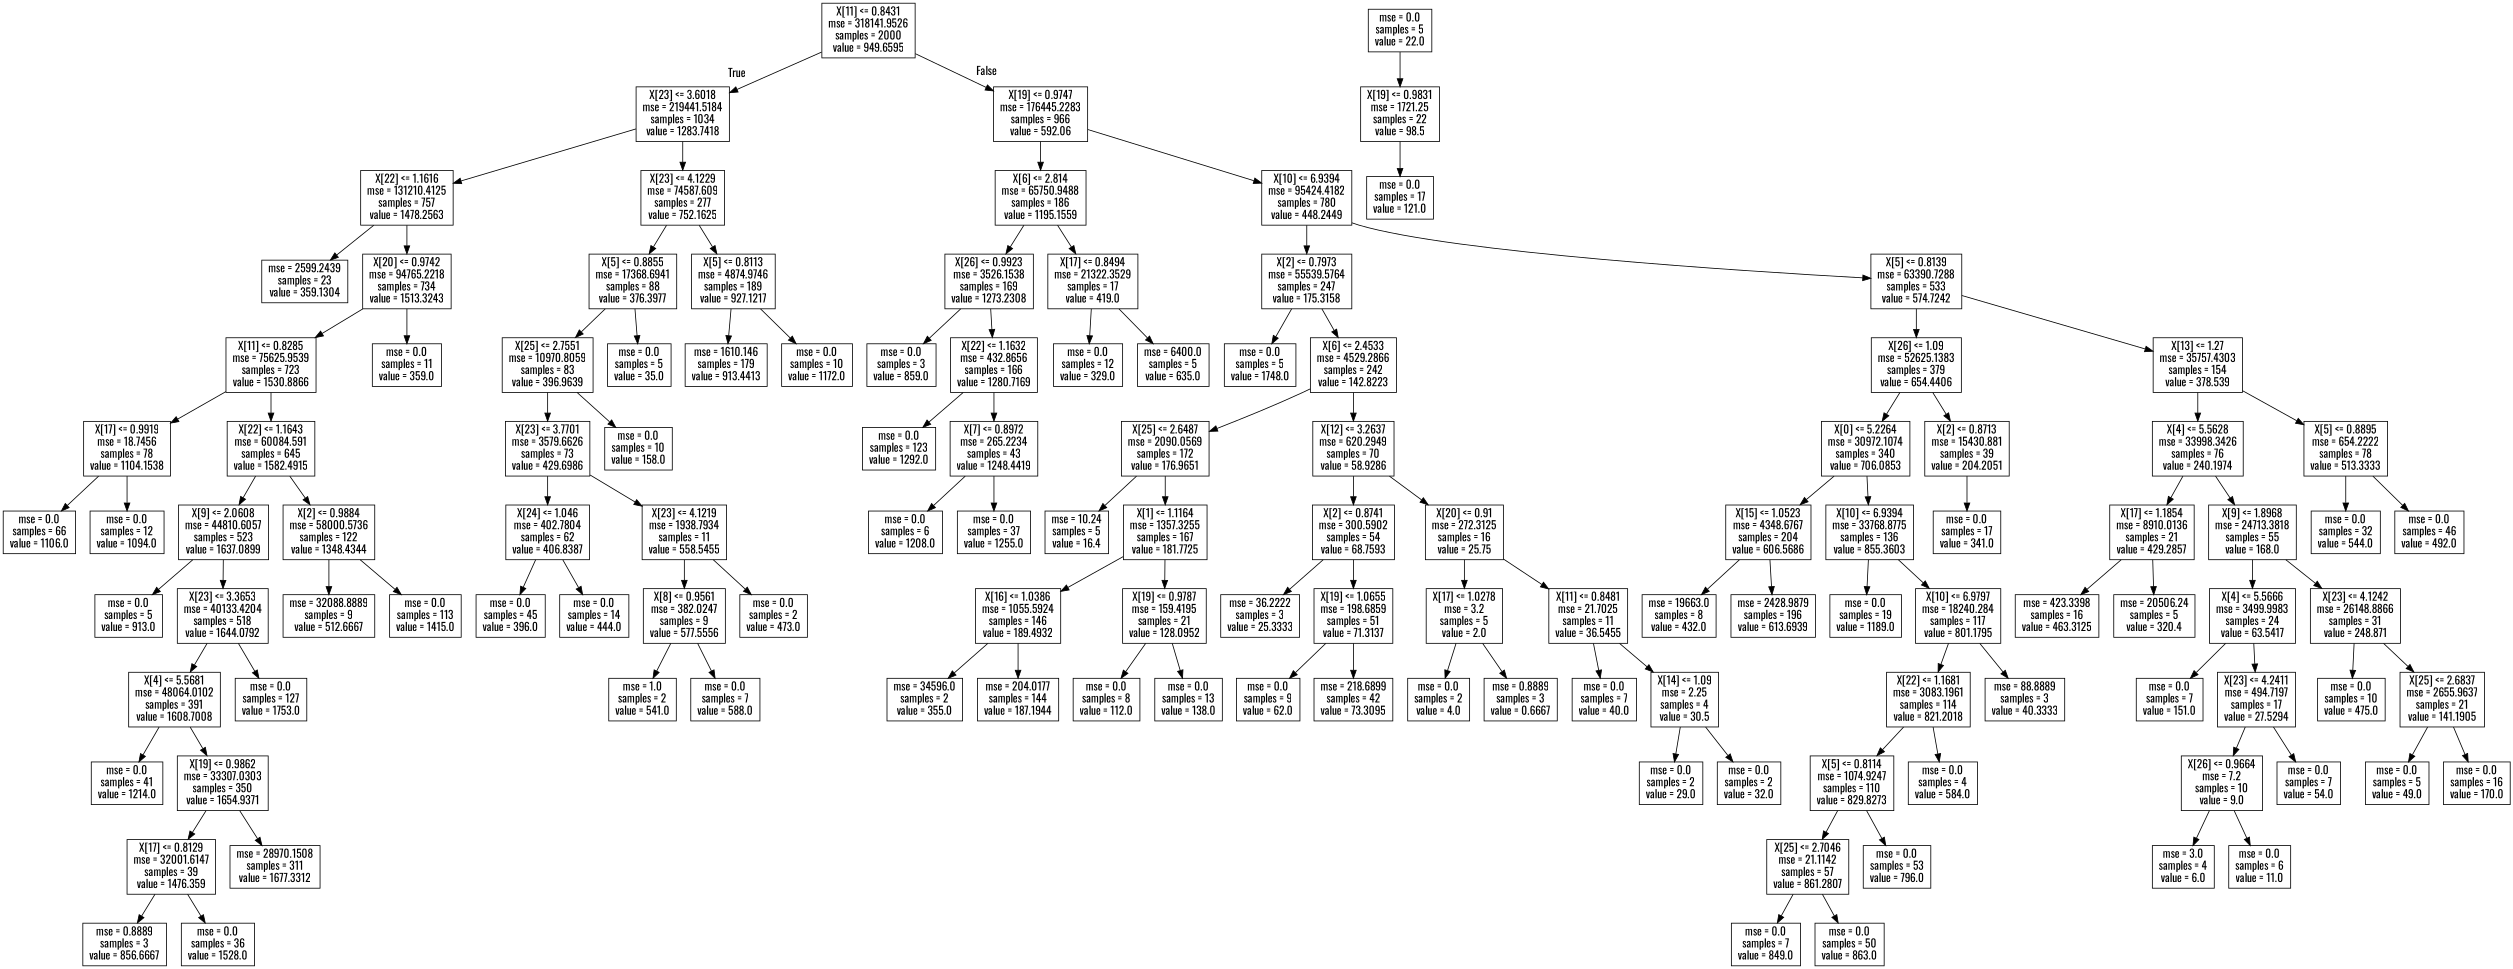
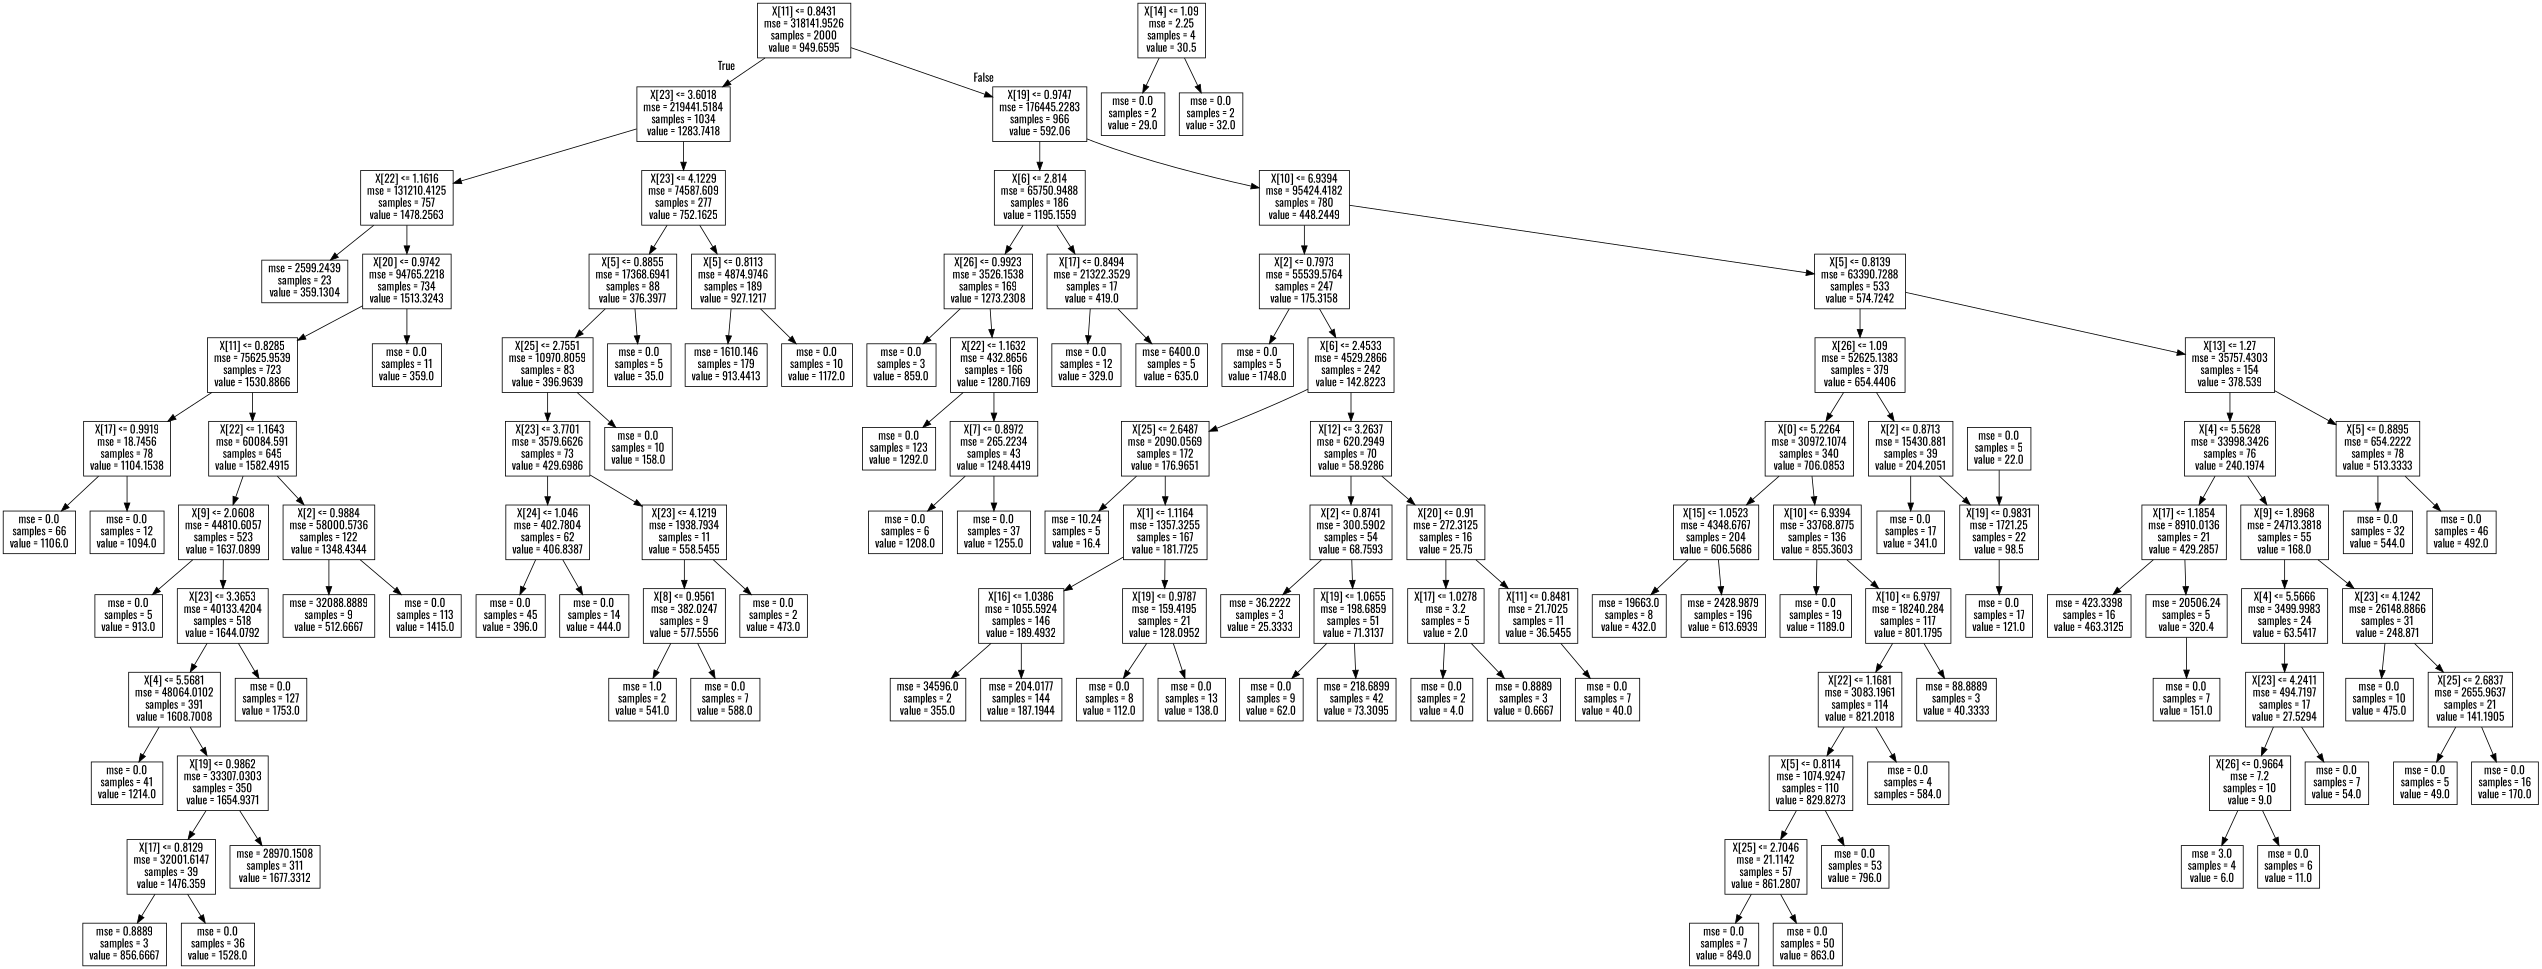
edge "X[2] <= 0.8713 mse = 15430.881 samples = 39 value = 204.2051" -> "X[19] <= 0.9831 mse = 1721.25 samples = 22 value = 98.5": added
edge "X[11] <= 0.8481 mse = 21.7025 samples = 11 value = 36.5455" -> "X[14] <= 1.09 mse = 2.25 samples = 4 value = 30.5": removed
edge "X[4] <= 5.5666 mse = 3499.9983 samples = 24 value = 63.5417" -> "mse = 0.0 samples = 7 value = 151.0": now "mse = 20506.24 samples = 5 value = 320.4" -> "mse = 0.0 samples = 7 value = 151.0"
node "mse = 0.0 samples = 4 value = 584.0": label "mse = 0.0 samples = 4 value = 584.0" -> "mse = 0.0 samples = 4 samples = 584.0"
